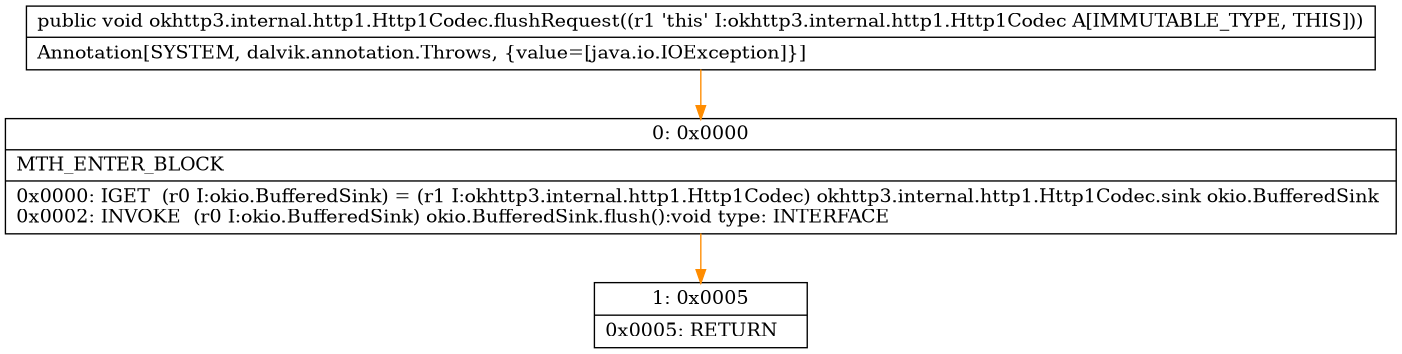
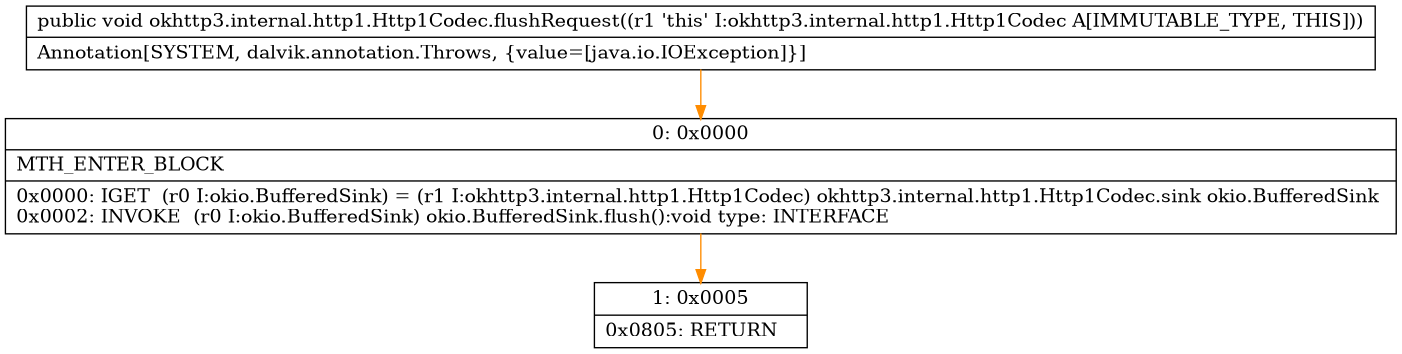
node "1: 0x0005": text "0x0005: RETURN" -> "0x0805: RETURN"
